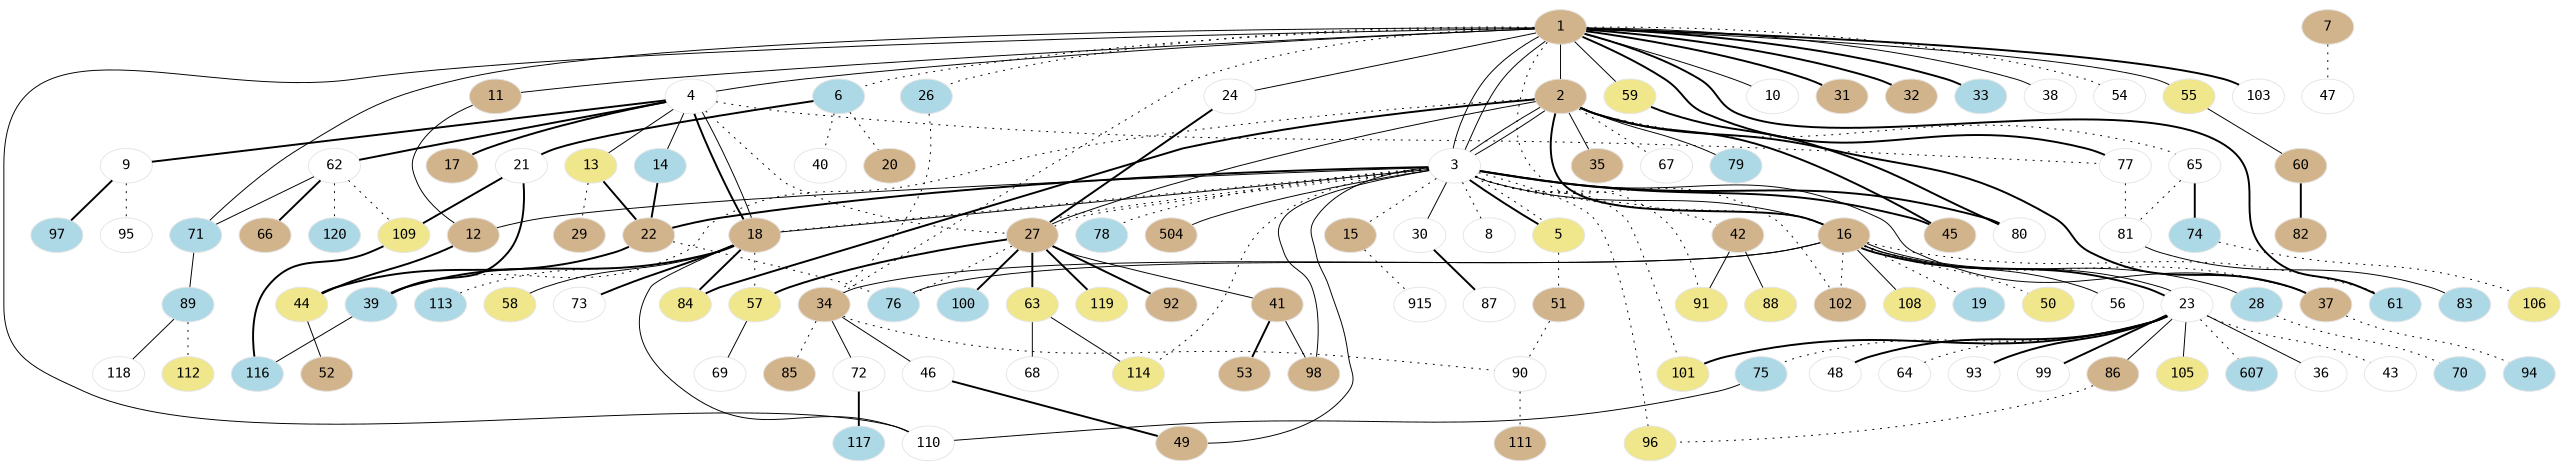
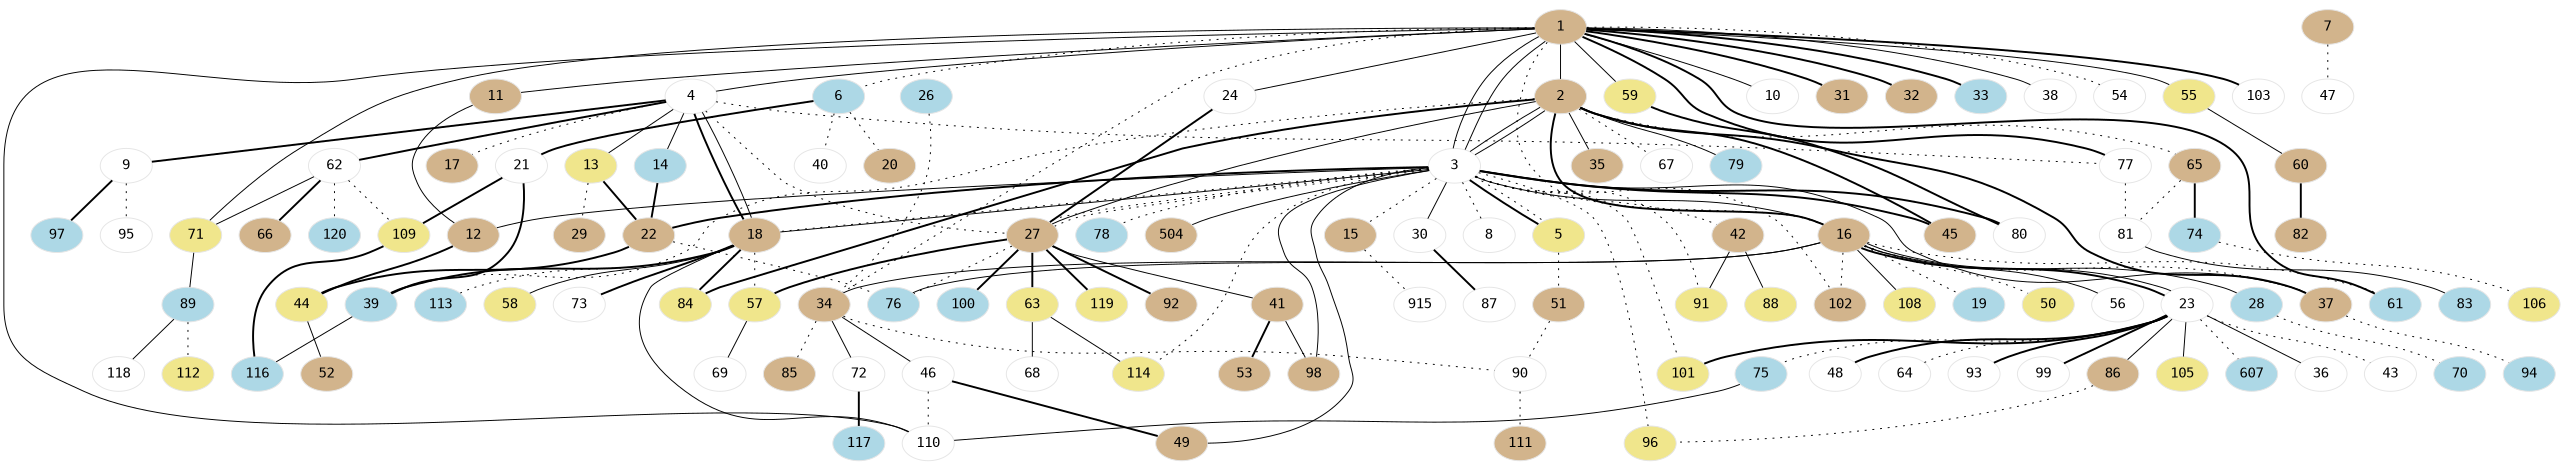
edge "1" -- "26": removed
edge "4" -- "17": style bold -> dotted
node "65": fillcolor white -> tan
node "71": fillcolor lightblue -> khaki
edge "46" -- "110": added
